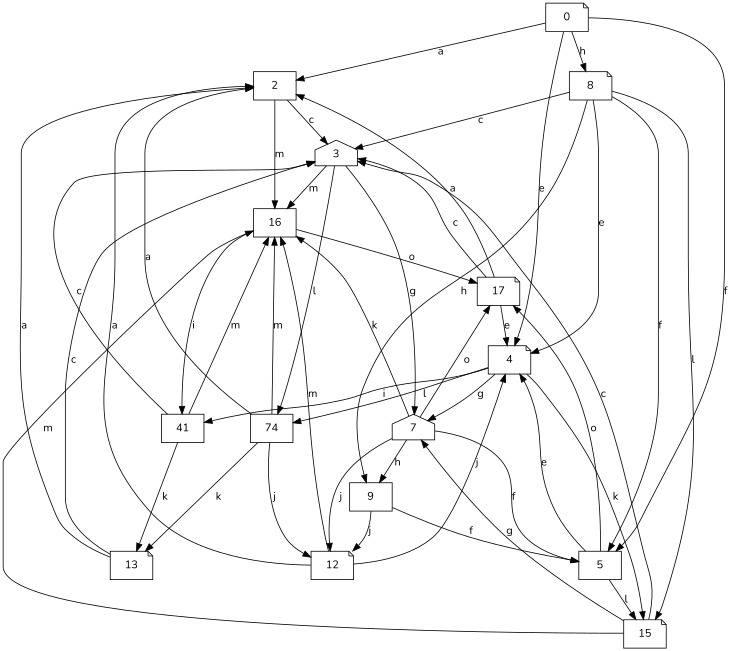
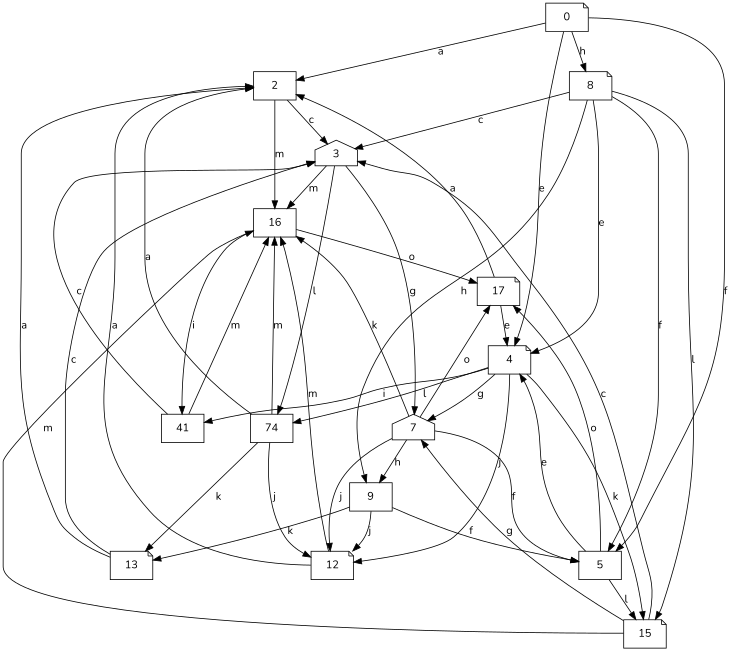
edge "17" -> "3": removed, label "c"
edge "41" -> "13": now "9" -> "13"
edge "12" -> "4": reversed
